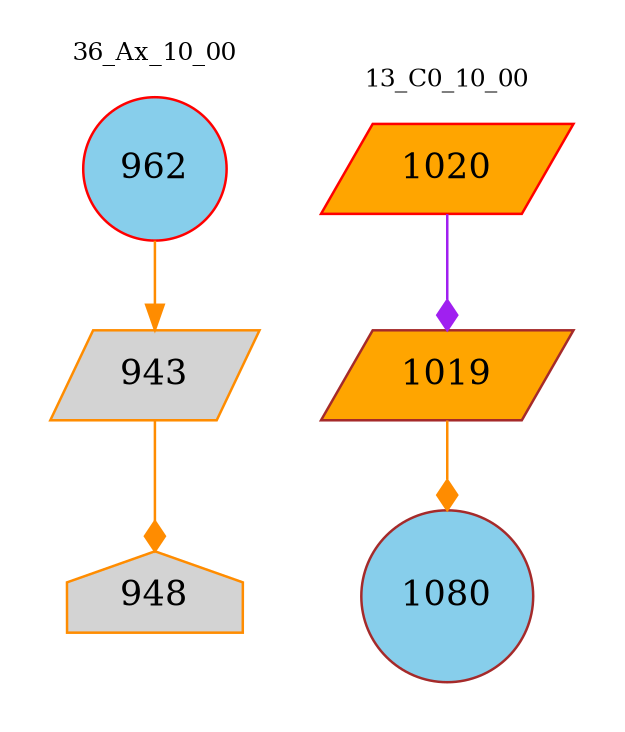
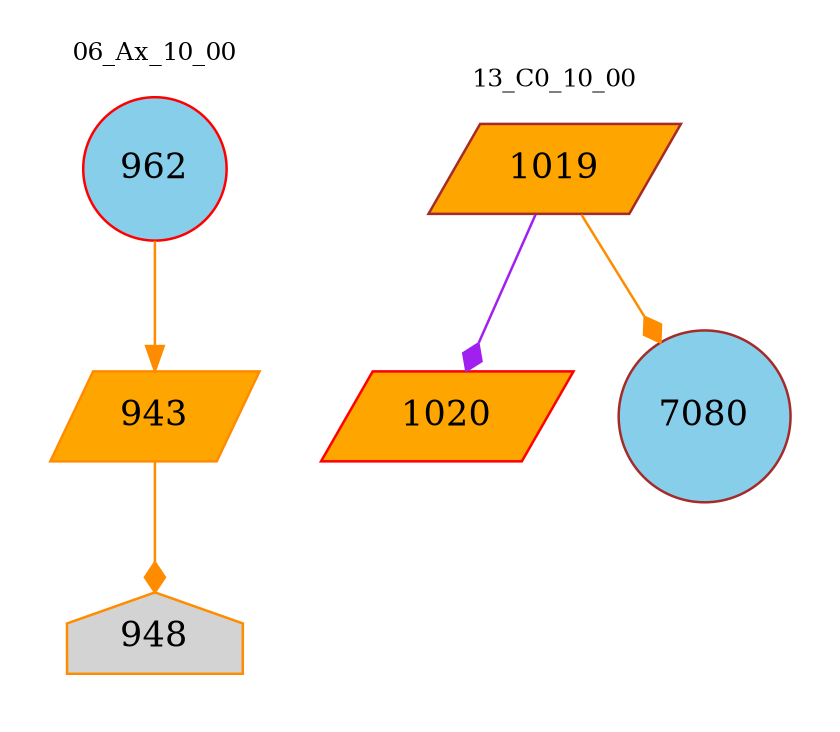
cluster "36_Ax_10_00": label "36_Ax_10_00" -> "06_Ax_10_00"
edge "1020" -> "1019": reversed
node "943": fillcolor lightgrey -> orange
node "1080": label "1080" -> "7080"
